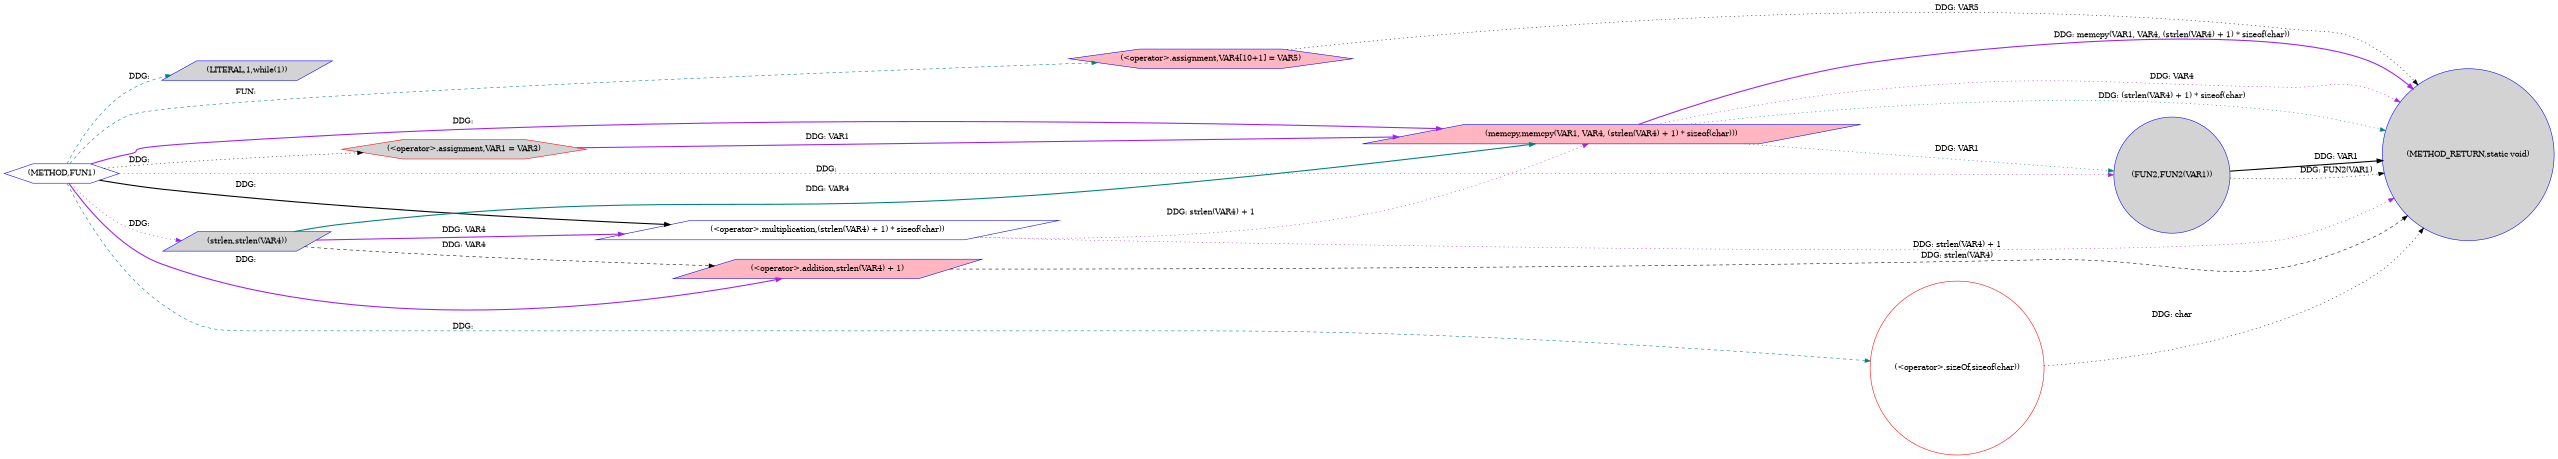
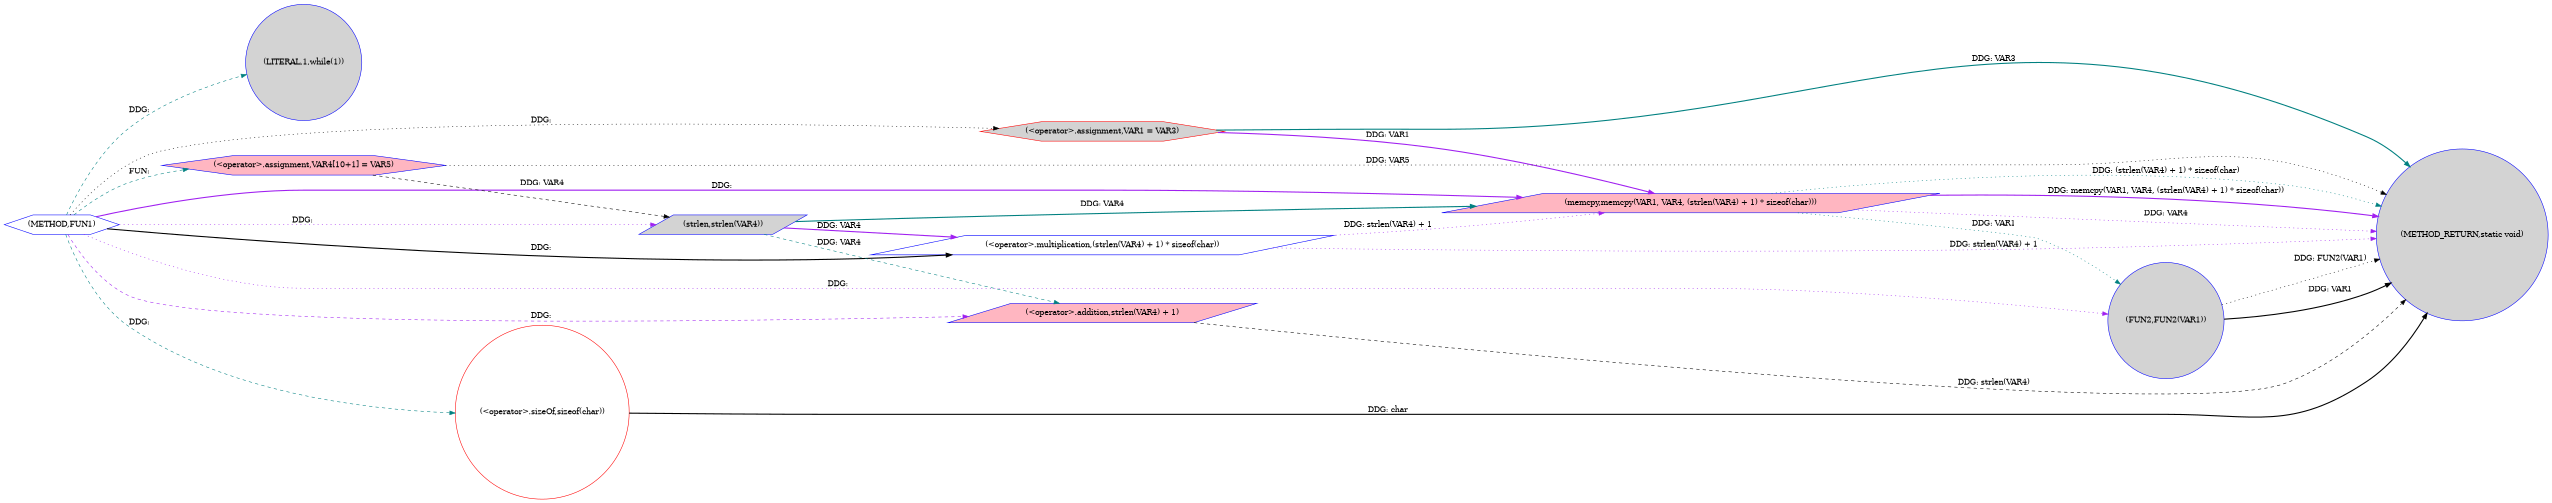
node "(LITERAL,1,while(1))": shape parallelogram -> circle
edge "(<operator>.assignment,VAR1 = VAR3)" -> "(METHOD_RETURN,static void)": added, label "DDG: VAR3"
edge "(<operator>.assignment,VAR4[10+1] = VAR5)" -> "(strlen,strlen(VAR4))": added, label "DDG: VAR4"
edge "(strlen,strlen(VAR4))" -> "(<operator>.addition,strlen(VAR4) + 1)": color black -> teal
edge "(METHOD,FUN1)" -> "(<operator>.addition,strlen(VAR4) + 1)": style bold -> dashed
edge "(<operator>.sizeOf,sizeof(char))" -> "(METHOD_RETURN,static void)": style dotted -> bold
